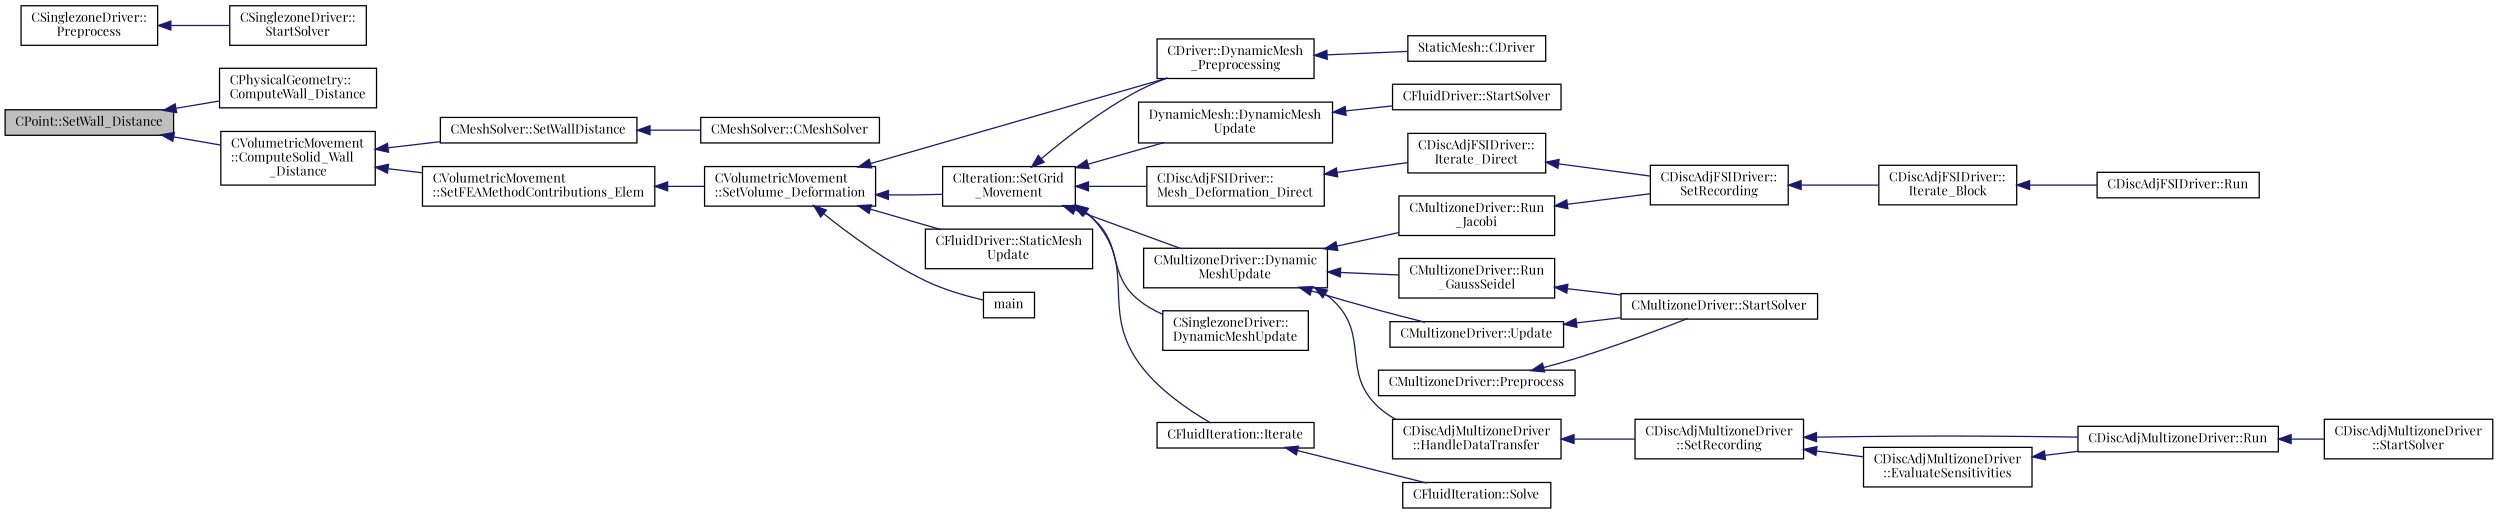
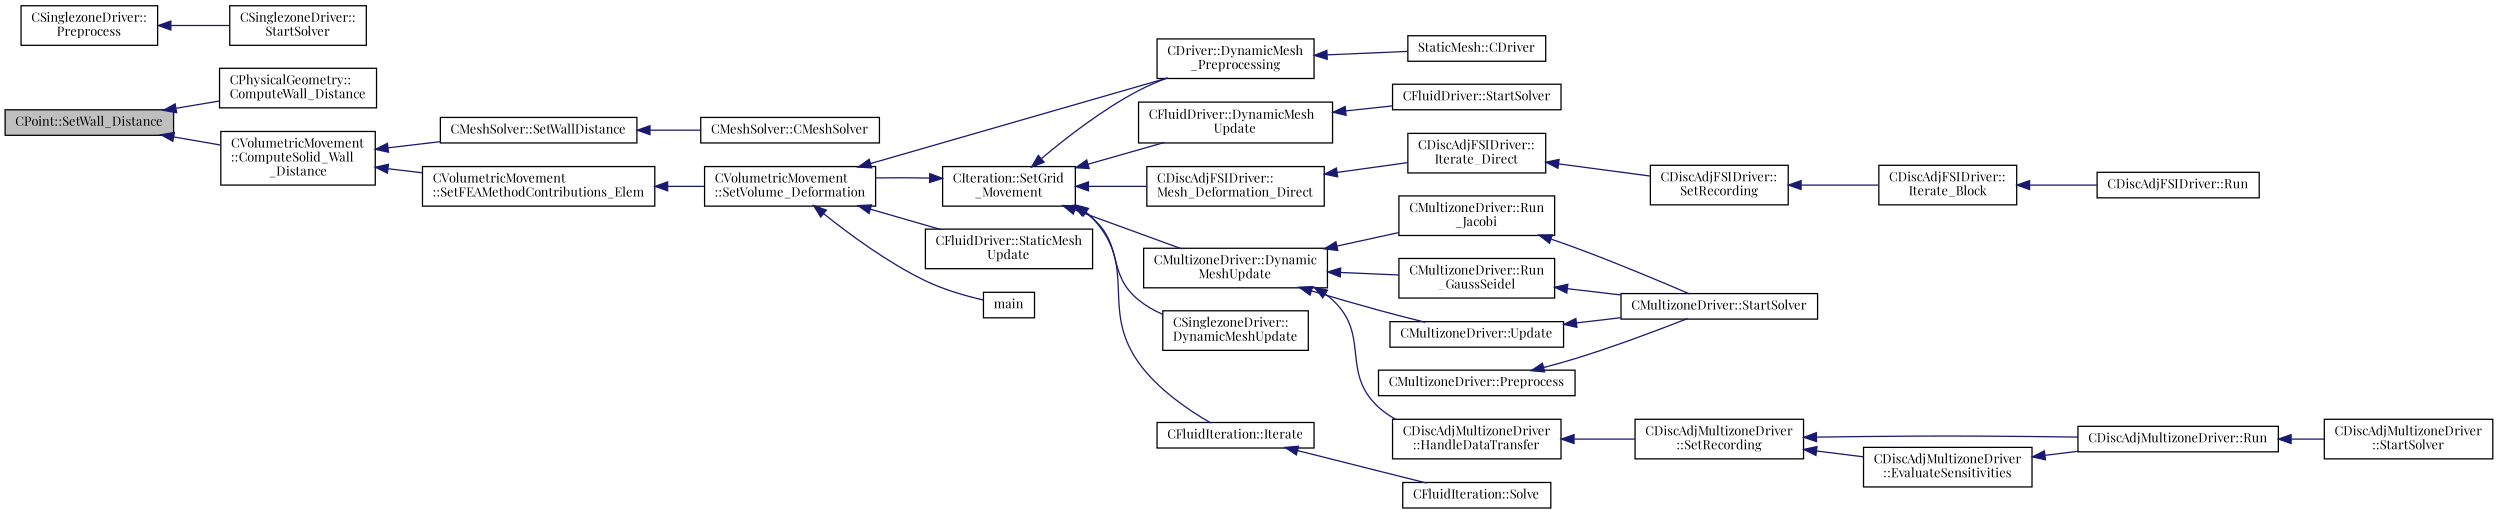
node "DynamicMesh::DynamicMesh Update": label "DynamicMesh::DynamicMesh Update" -> "CFluidDriver::DynamicMesh Update"
edge "CIteration::SetGrid _Movement" -> "CVolumetricMovement ::SetVolume_Deformation": reversed
edge "CDiscAdjFSIDriver:: SetRecording" -> "CMultizoneDriver::Run _Jacobi": now "CMultizoneDriver::StartSolver" -> "CMultizoneDriver::Run _Jacobi"
